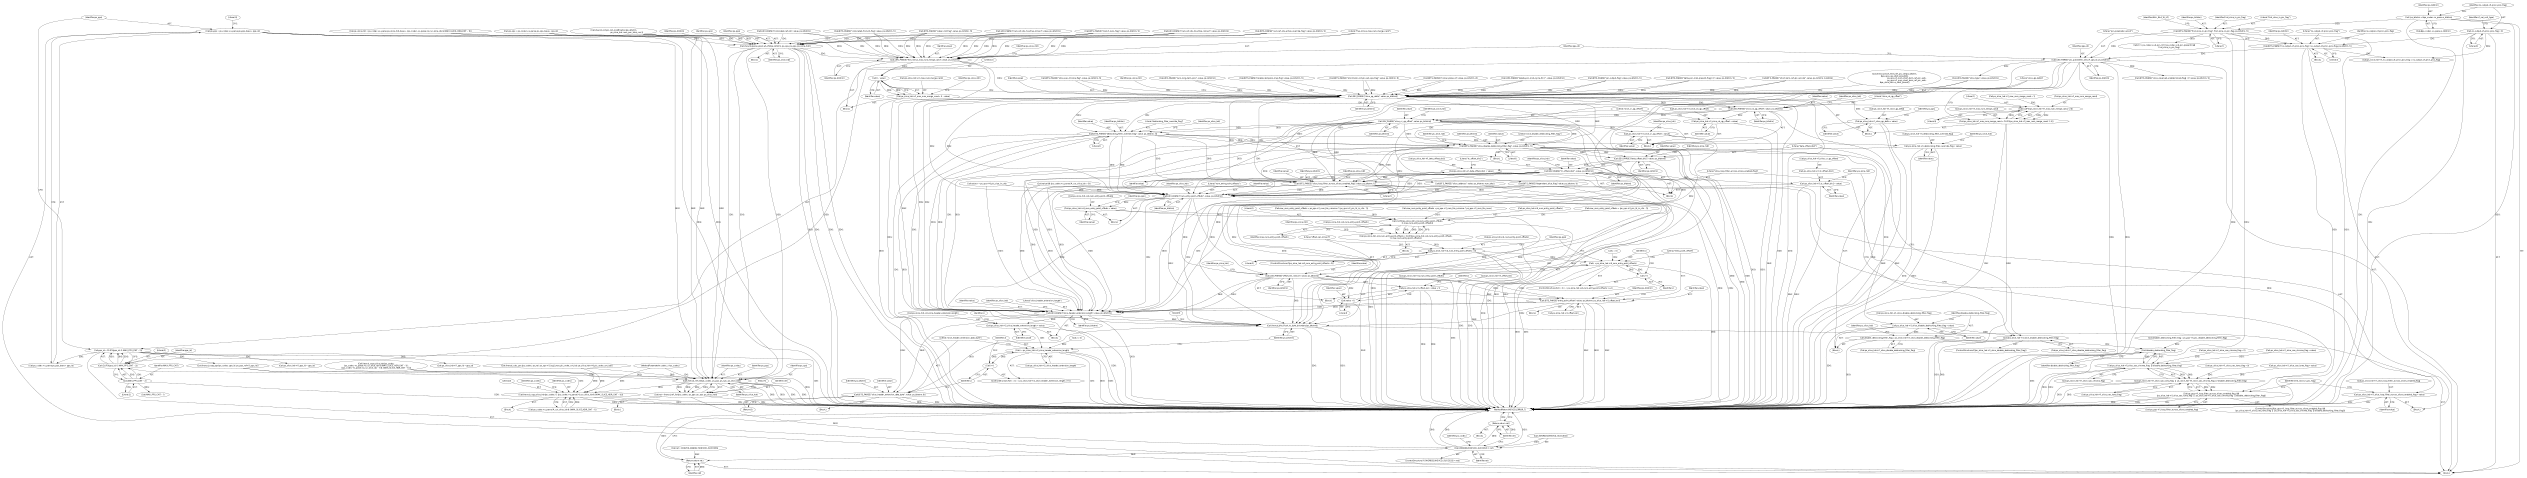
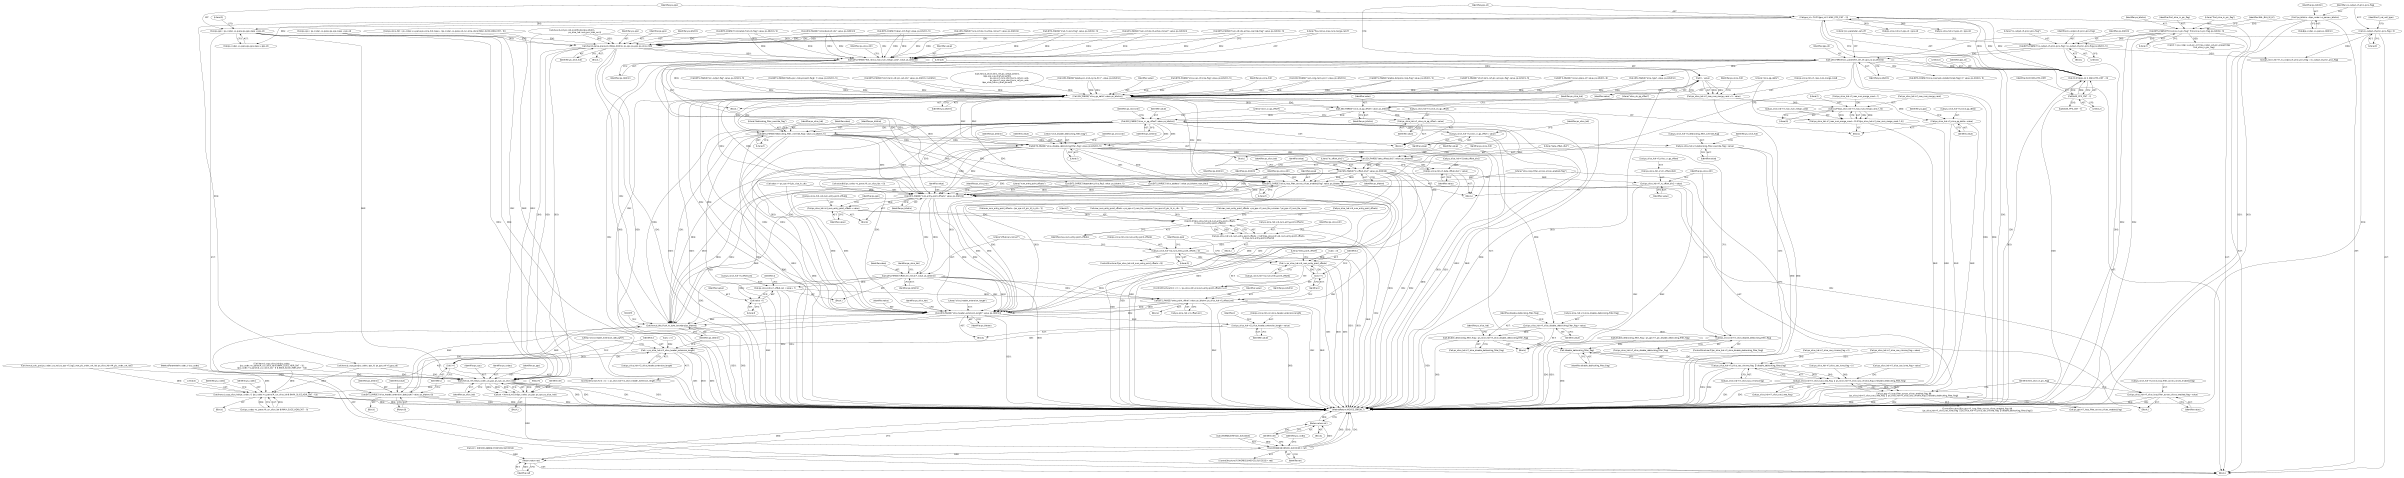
edge "(Call,pps_id = CLIP3(pps_id, 0, MAX_PPS_CNT - 2))" -> "(Call,ps_pps = ps_codec->s_parse.ps_pps_base + pps_id)": added, label "DDG:"
node "(Identifier,MAX_PPS_CNT)": label "(Identifier,MAX_PPS_CNT)" -> "(Identifier,SUCCESS_PPS_CNT)"
